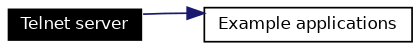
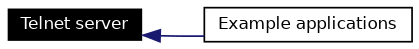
edge "Telnet server" -> "Example applications": reversed
